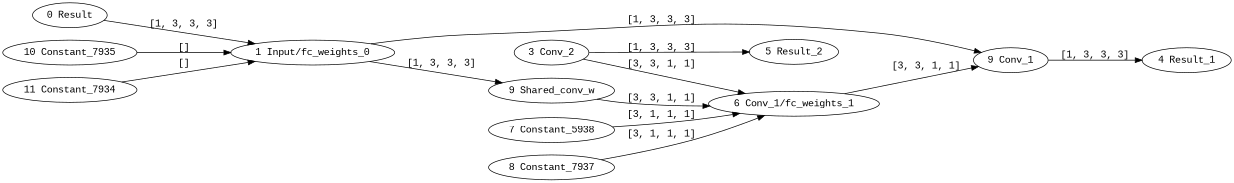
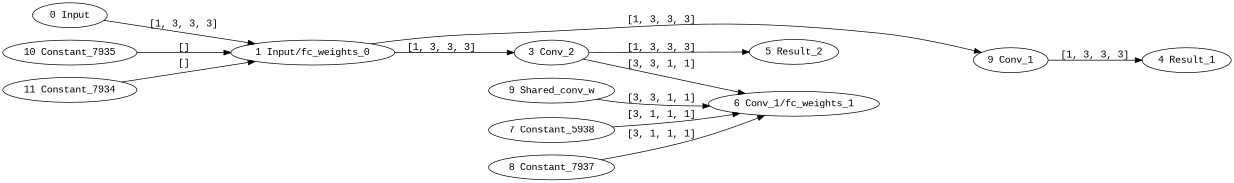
node "0 Result": label "0 Result" -> "0 Input"
edge "1 Input/fc_weights_0" -> "9 Shared_conv_w": now "1 Input/fc_weights_0" -> "3 Conv_2"
edge "6 Conv_1/fc_weights_1" -> "9 Conv_1": removed, label "[3, 3, 1, 1]"
